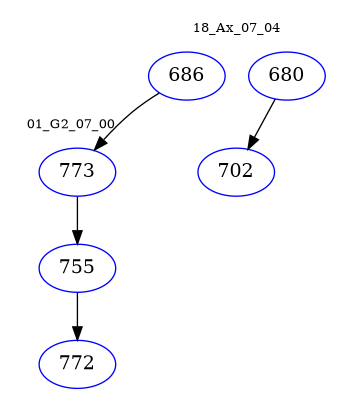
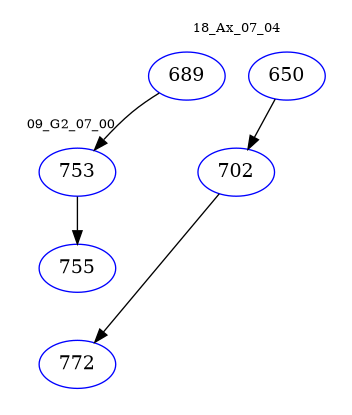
node "686": label "686" -> "689"
node "680": label "680" -> "650"
cluster "01_G2_07_00": label "01_G2_07_00" -> "09_G2_07_00"
node "773": label "773" -> "753"
edge "755" -> "772": now "702" -> "772"
